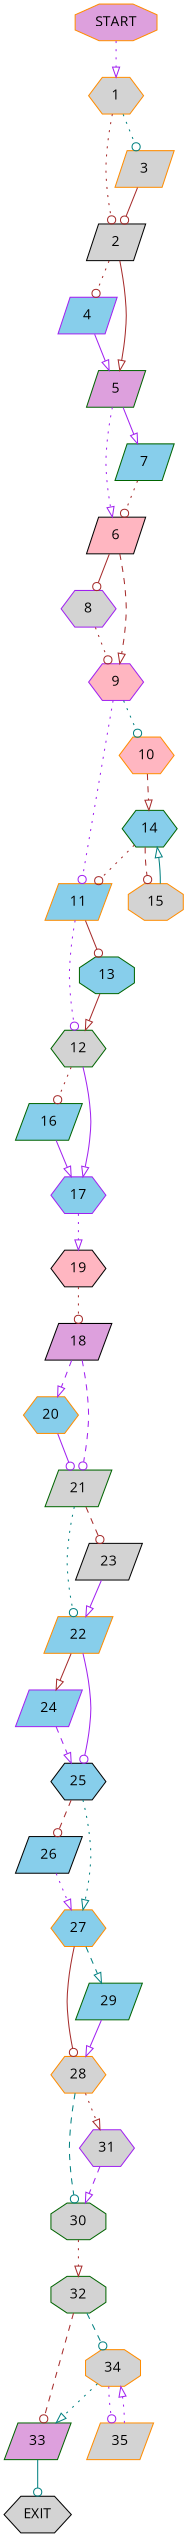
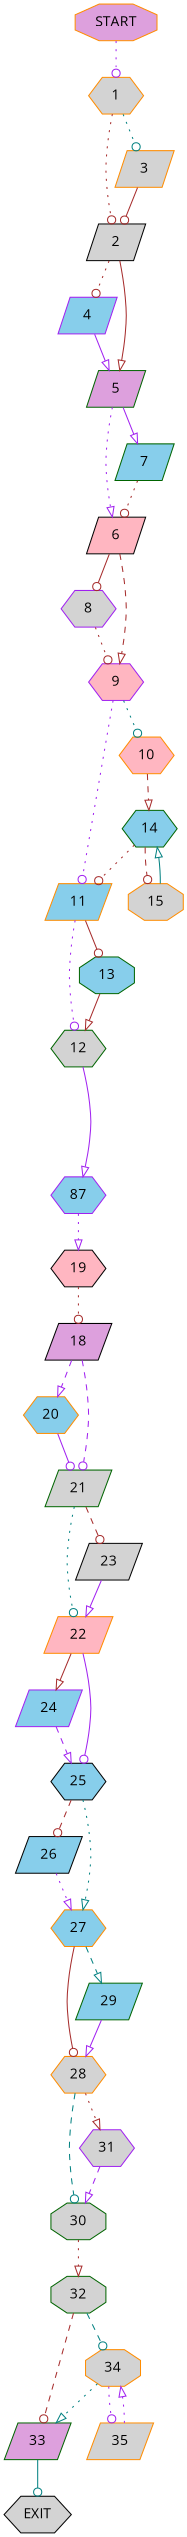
edge "START" -> "1": arrowhead onormal -> odot
node "16": removed
node "17": label "17" -> "87"
node "22": fillcolor skyblue -> lightpink
